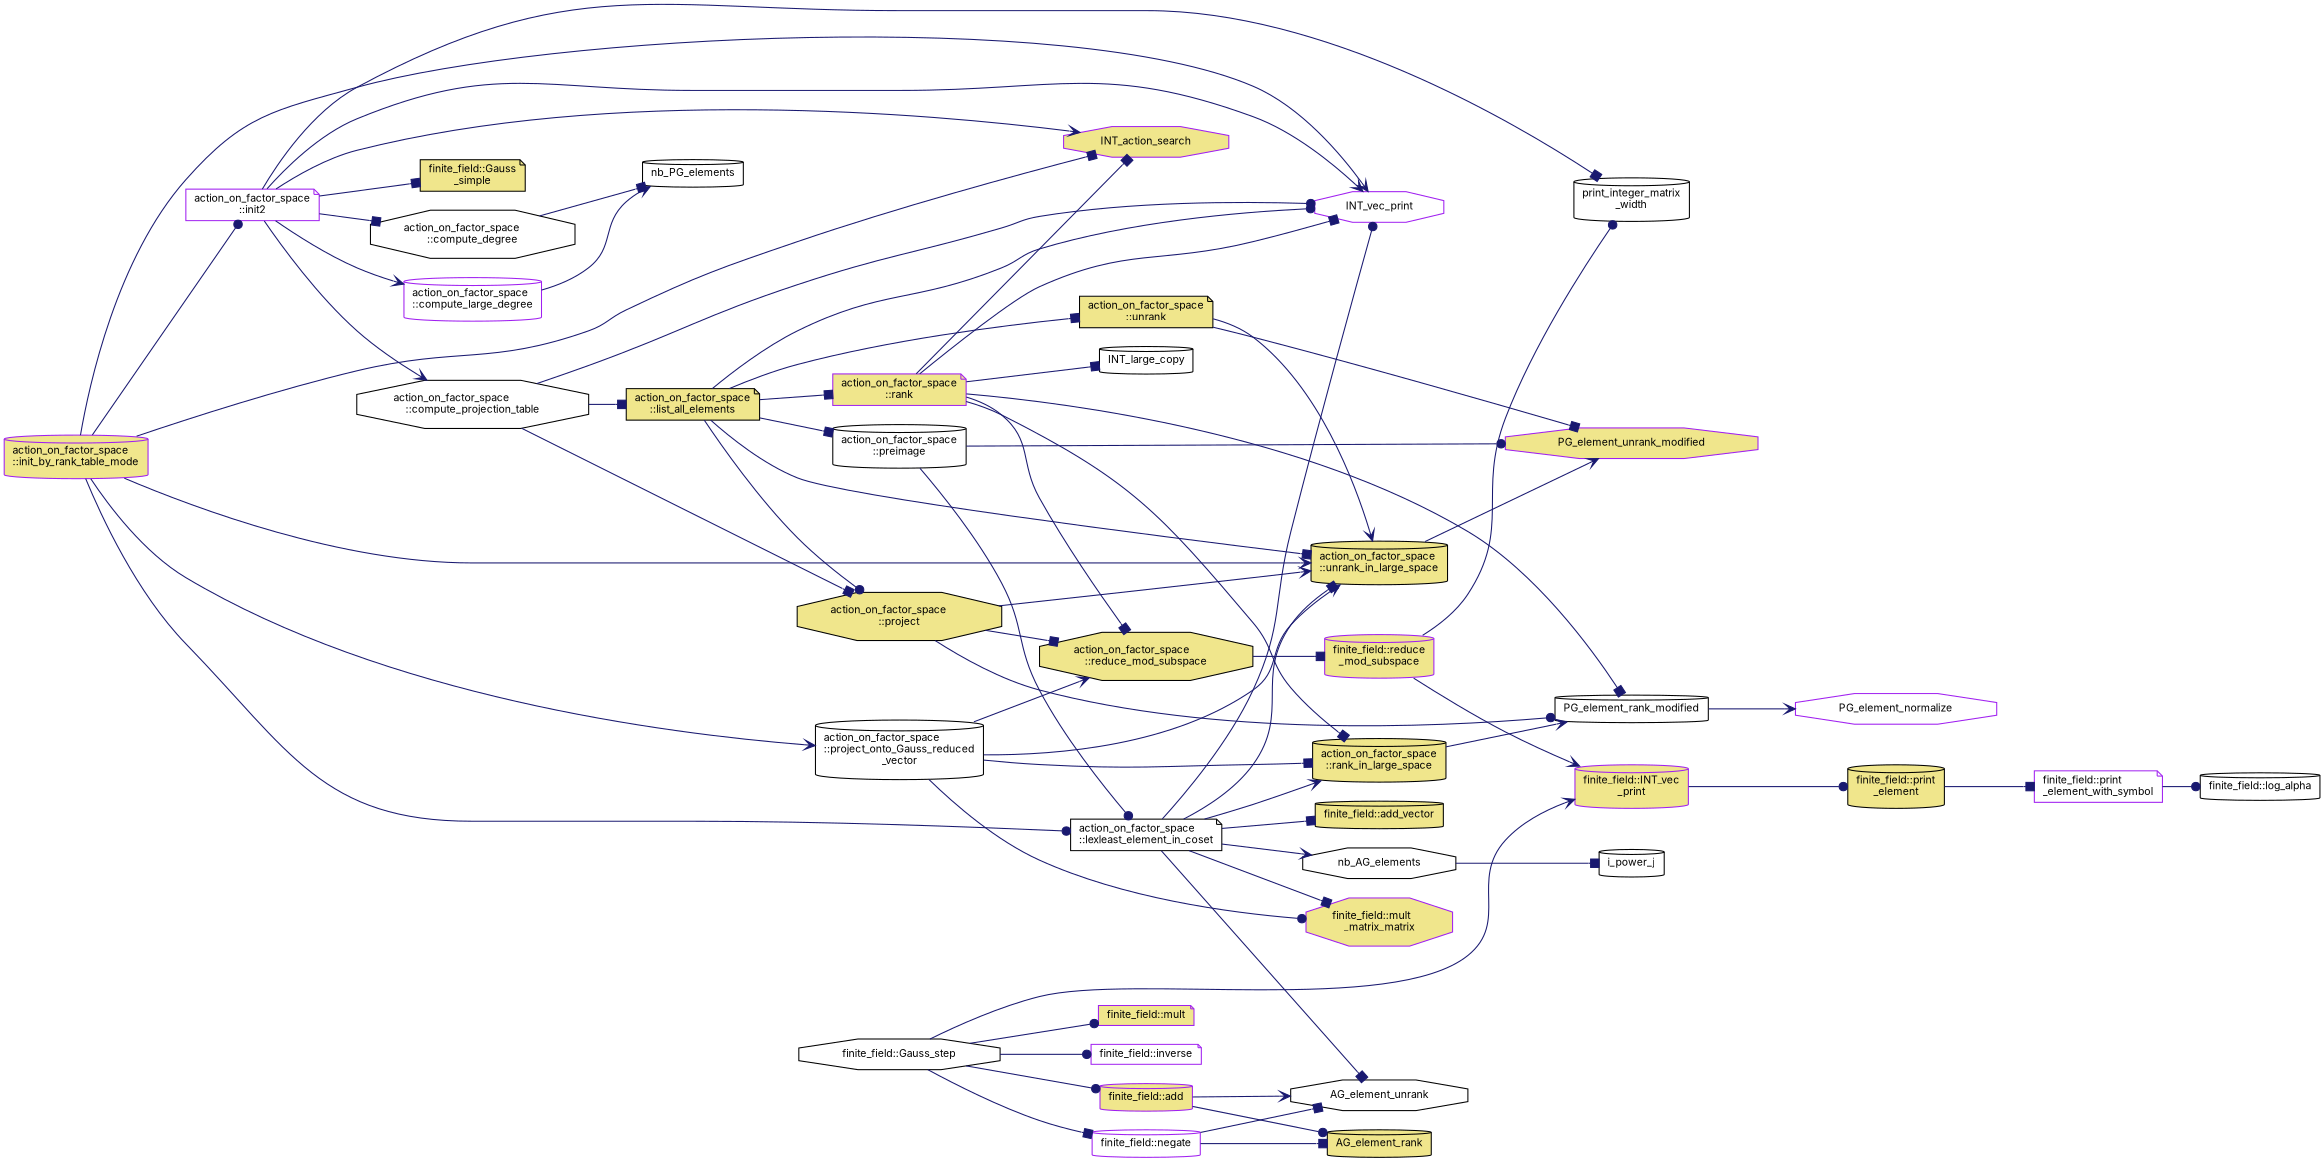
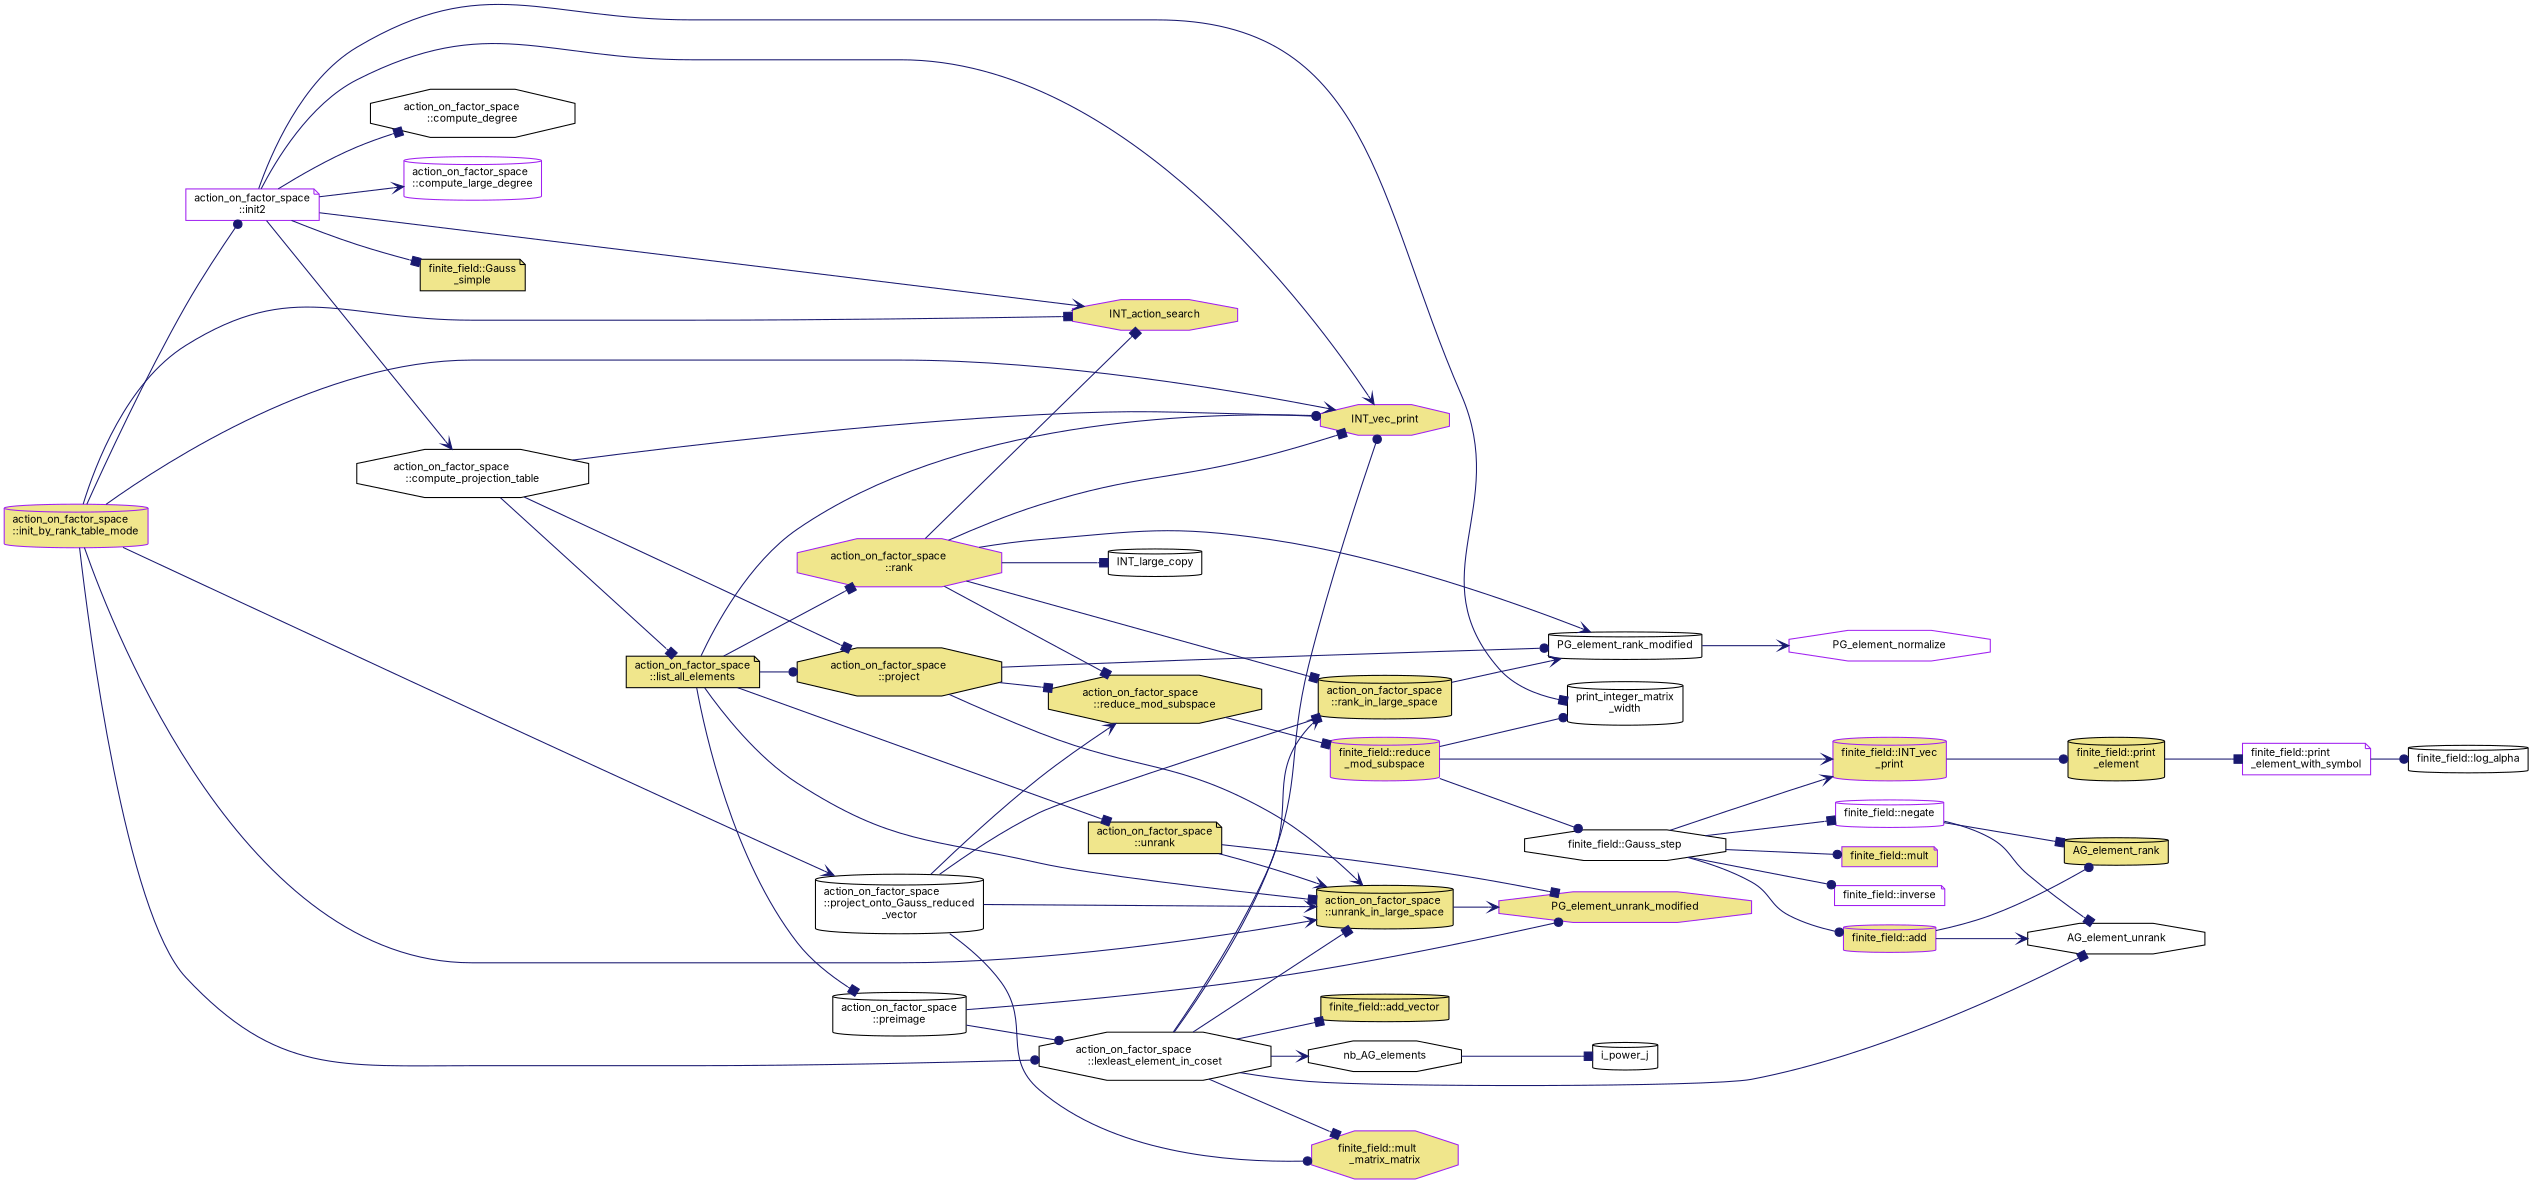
node "nb_PG_elements": removed
node "INT_vec_print": fillcolor white -> khaki
node "action_on_factor_space ::rank": shape note -> octagon
edge "action_on_factor_space ::rank" -> "PG_element_rank_modified": arrowhead box -> vee
edge "finite_field::reduce _mod_subspace" -> "finite_field::Gauss_step": added
node "action_on_factor_space ::lexleast_element_in_coset": shape note -> octagon
